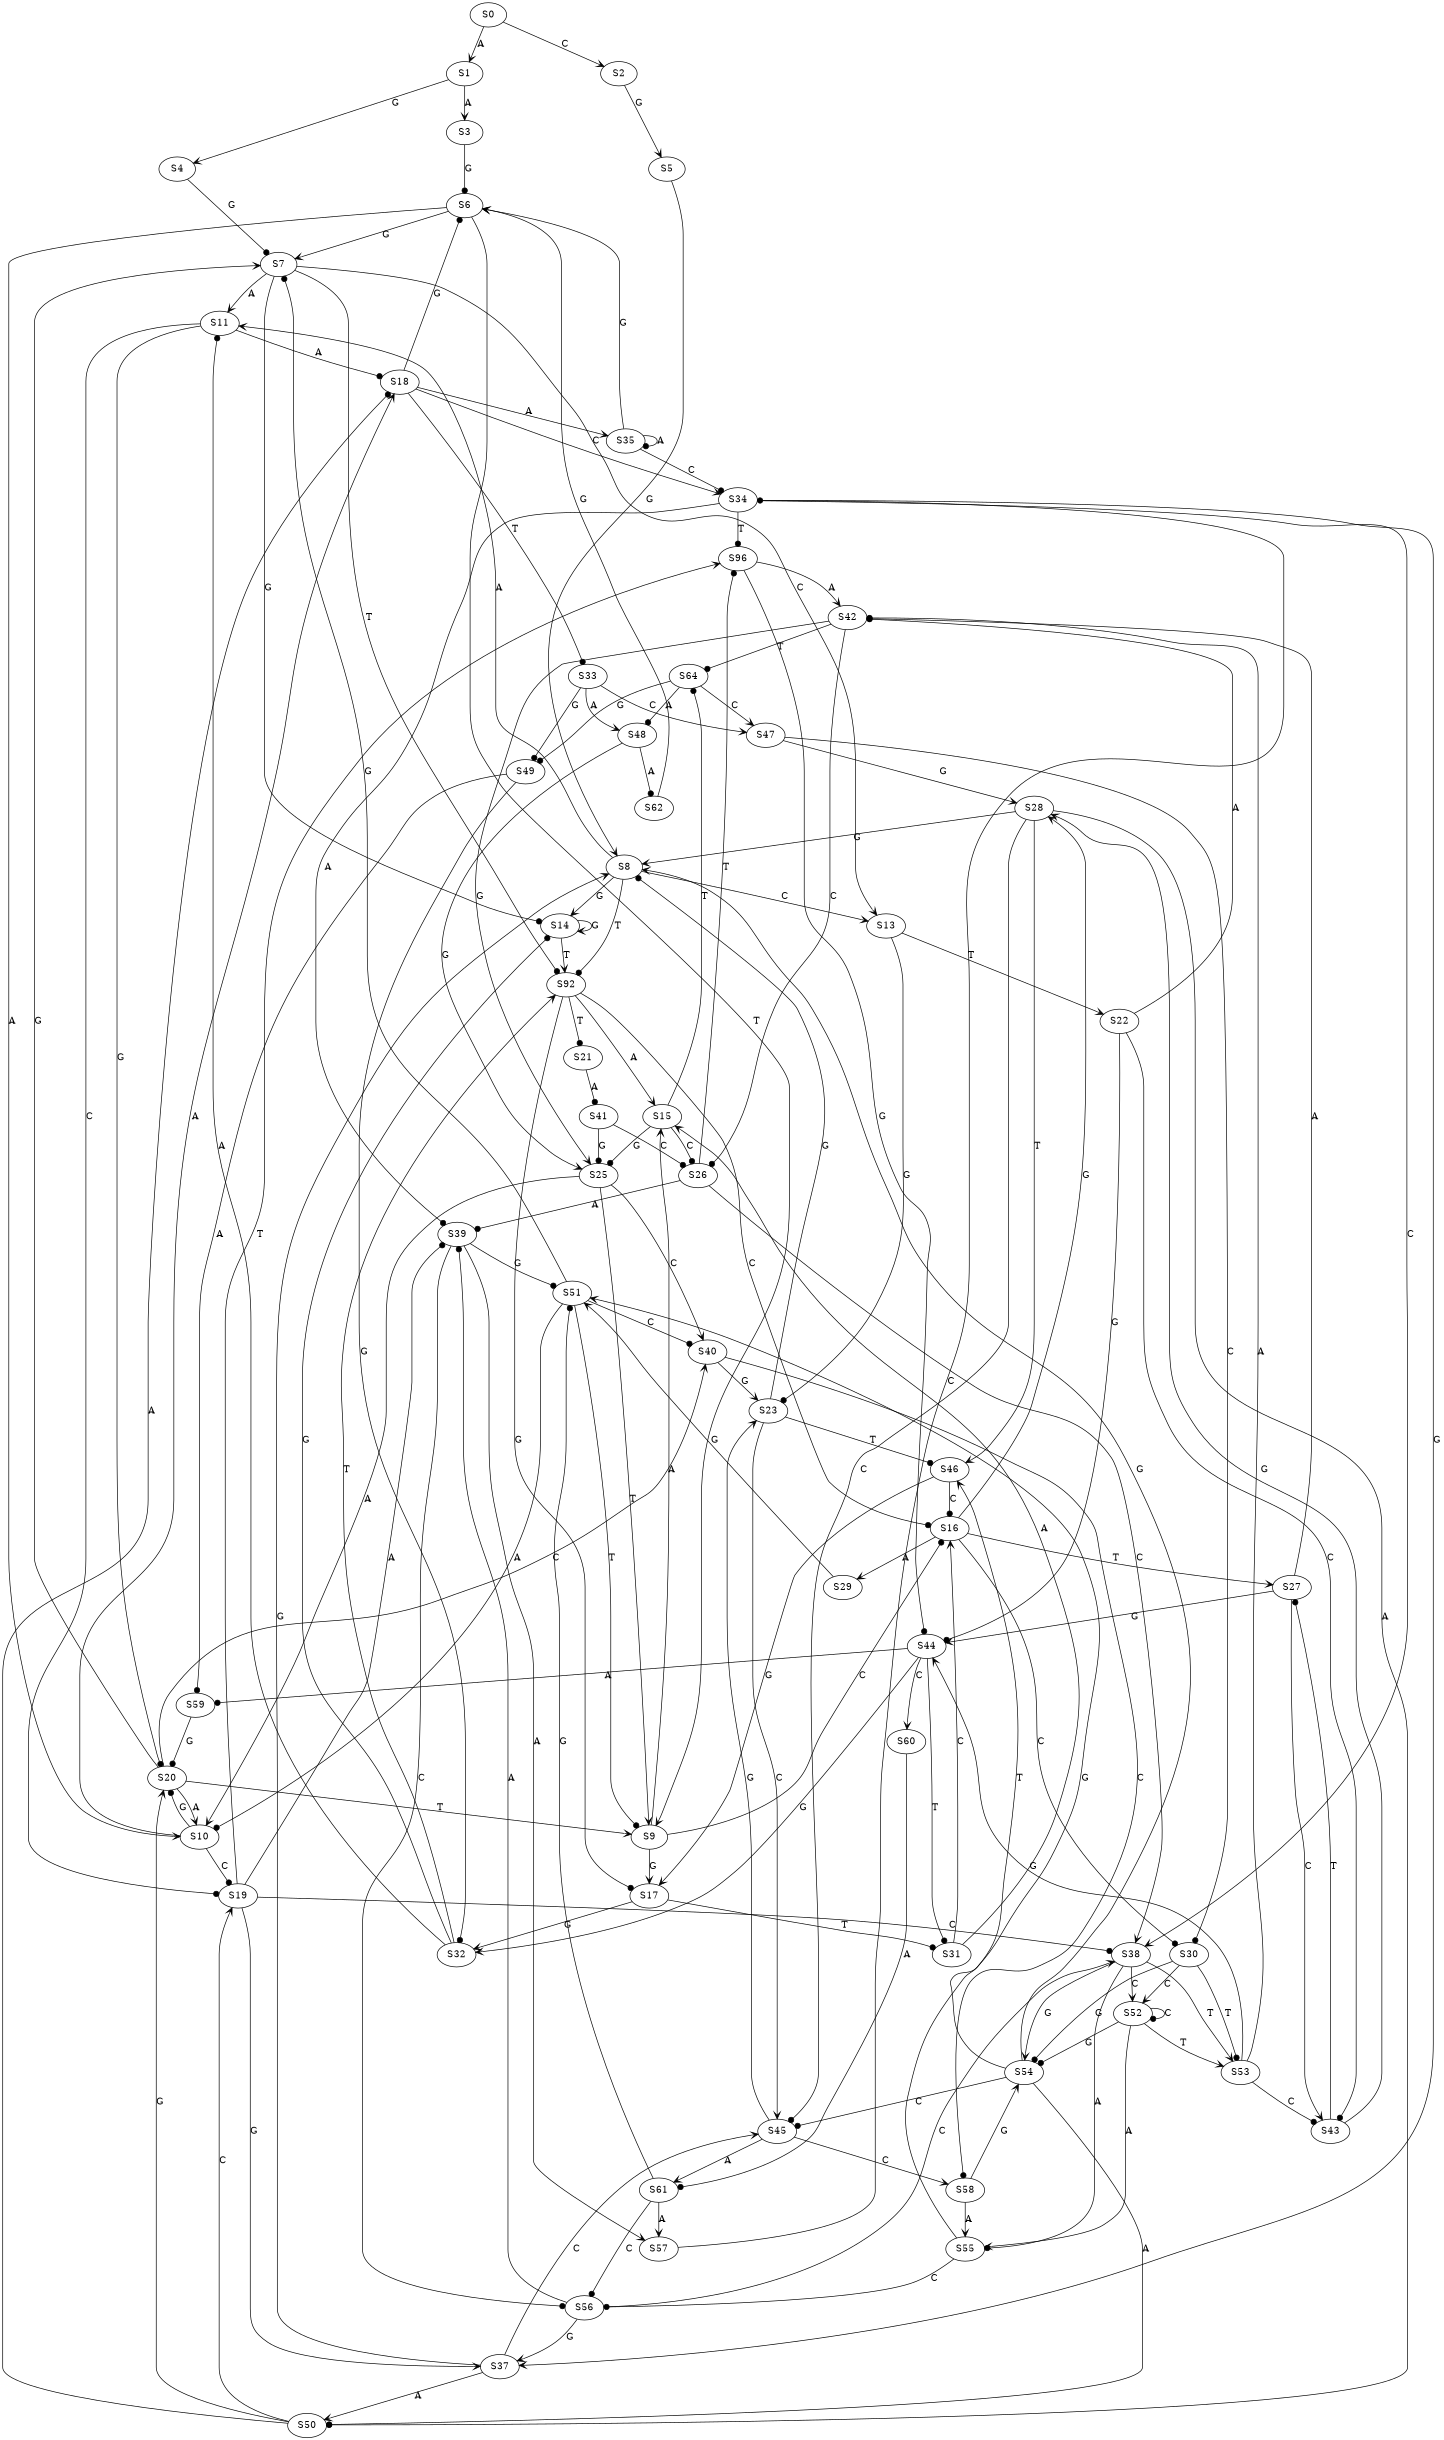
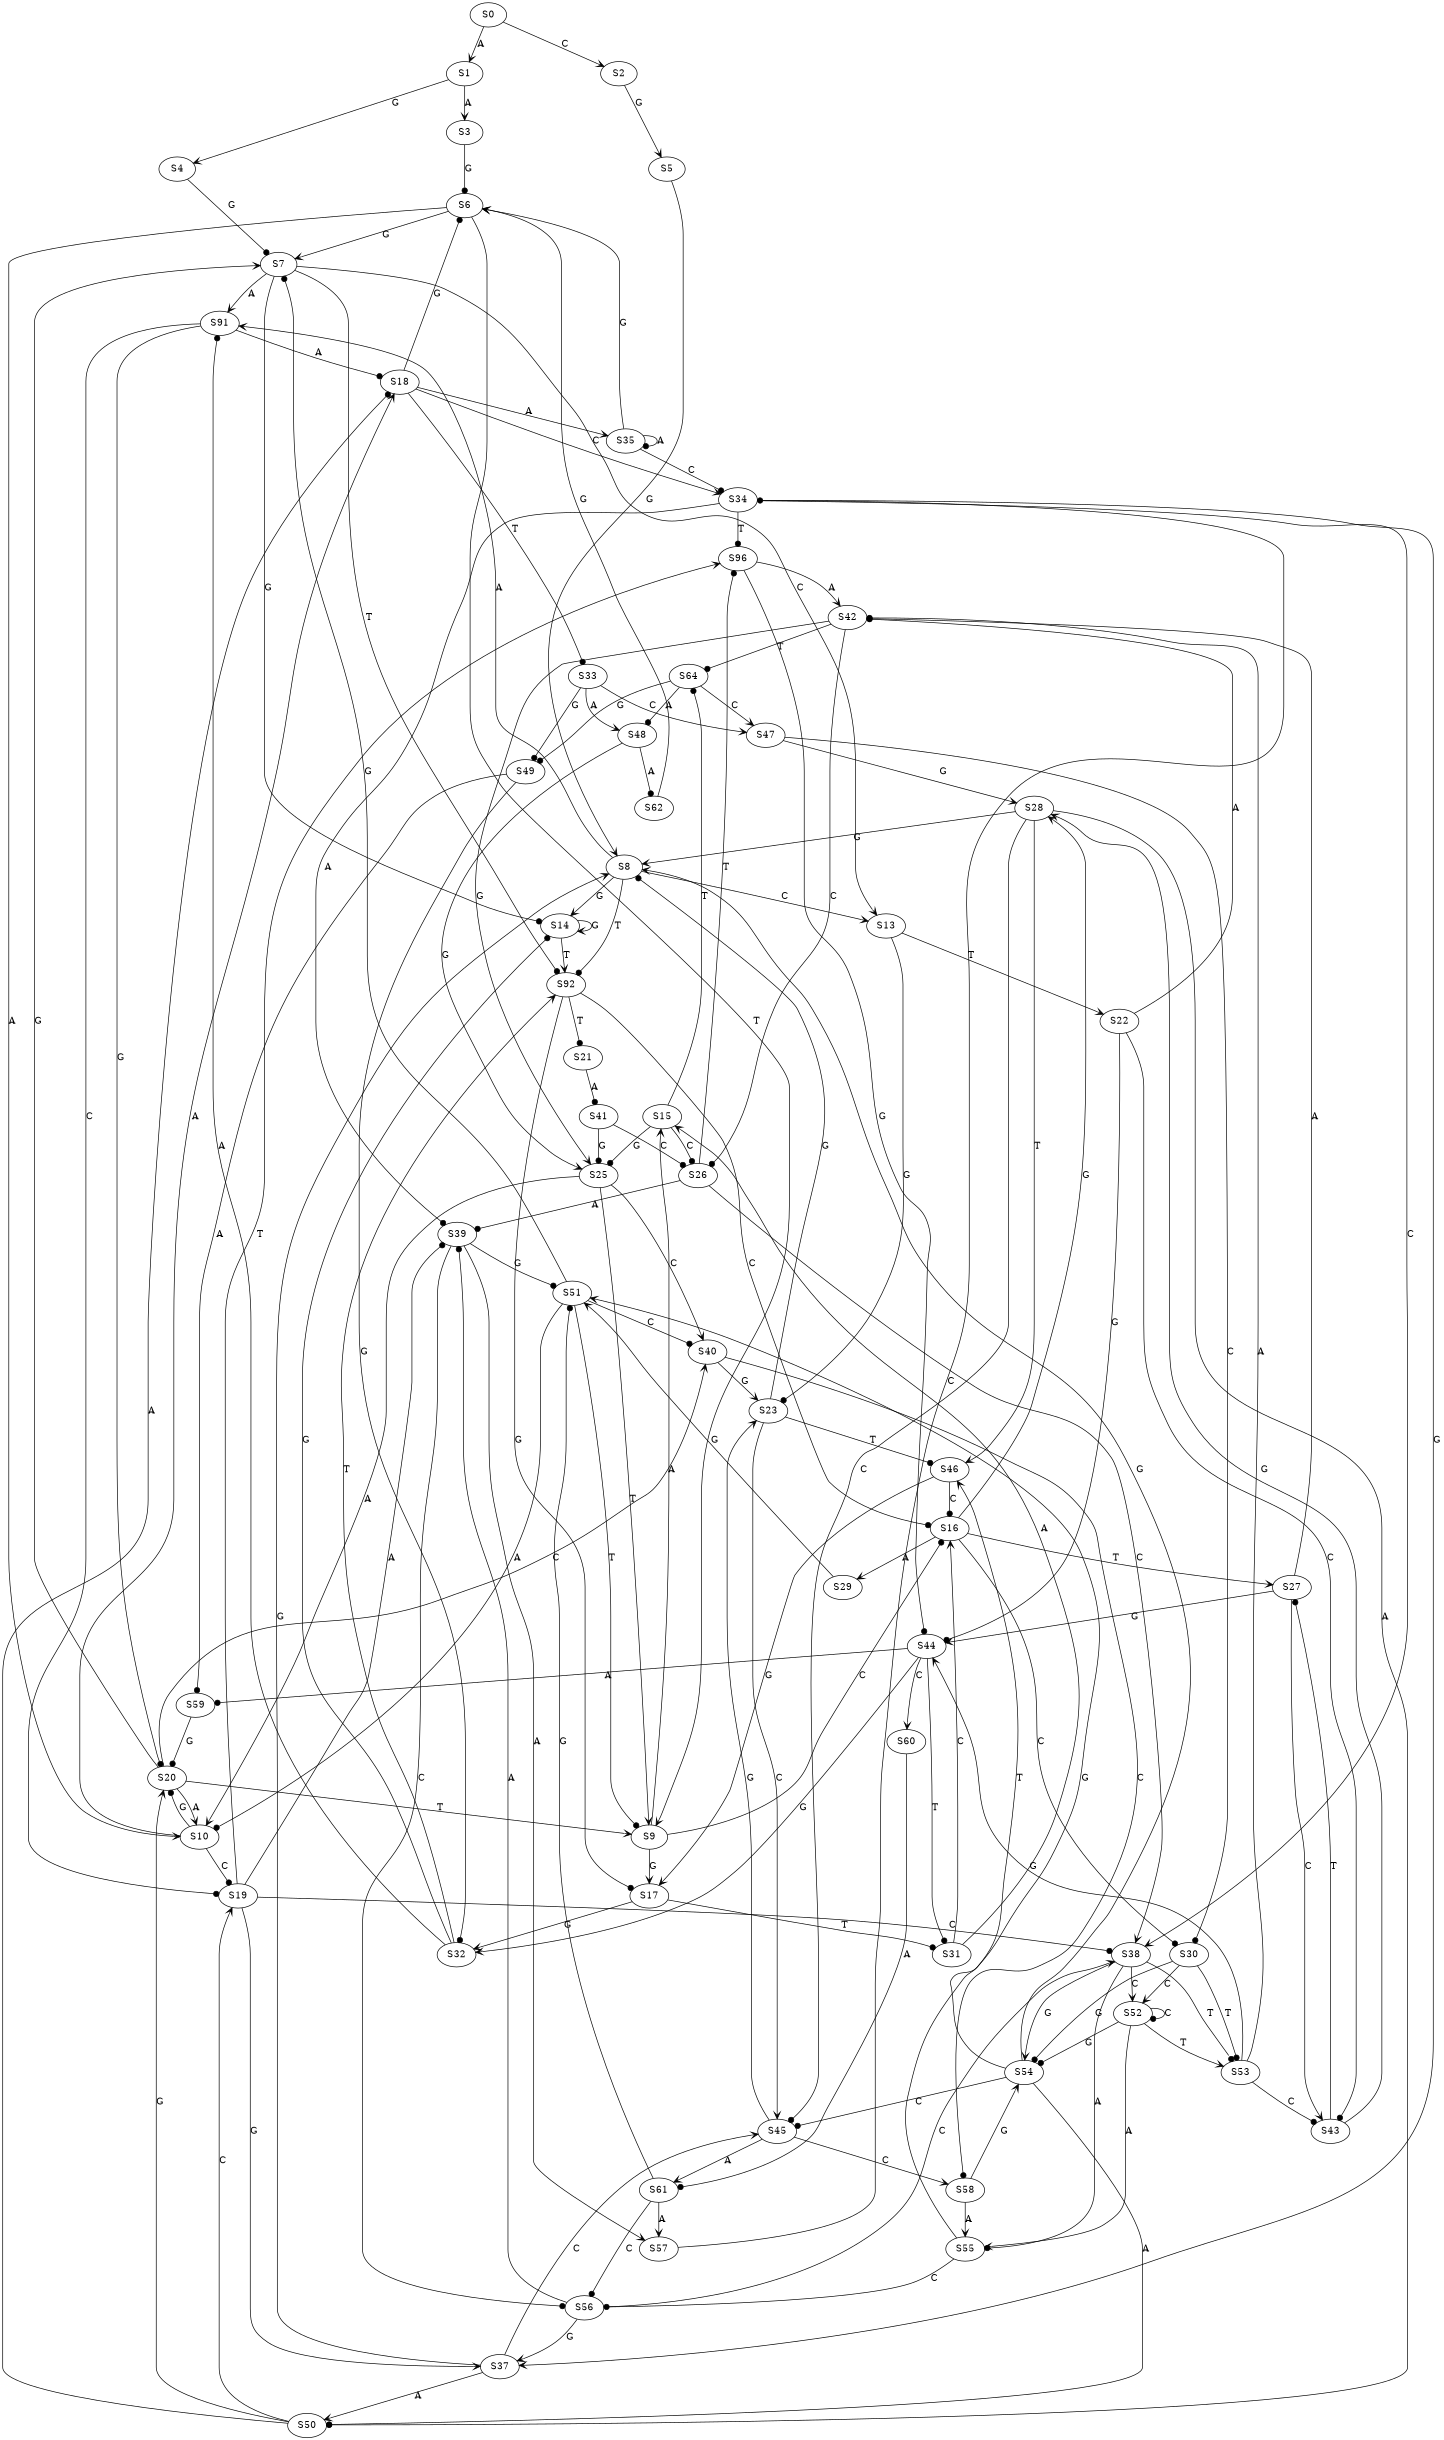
node "S11": label "S11" -> "S91"
edge "S92" -> "S15": removed, label "A"
edge "S38" -> "S53": arrowhead vee -> dot
